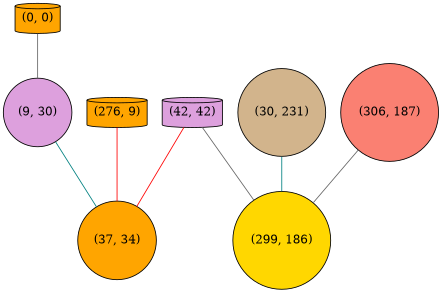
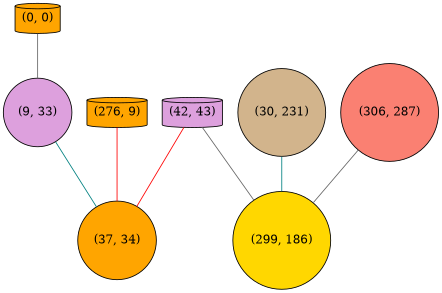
node "(9, 30)": label "(9, 30)" -> "(9, 33)"
node "(42, 42)": label "(42, 42)" -> "(42, 43)"
node "(306, 187)": label "(306, 187)" -> "(306, 287)"
